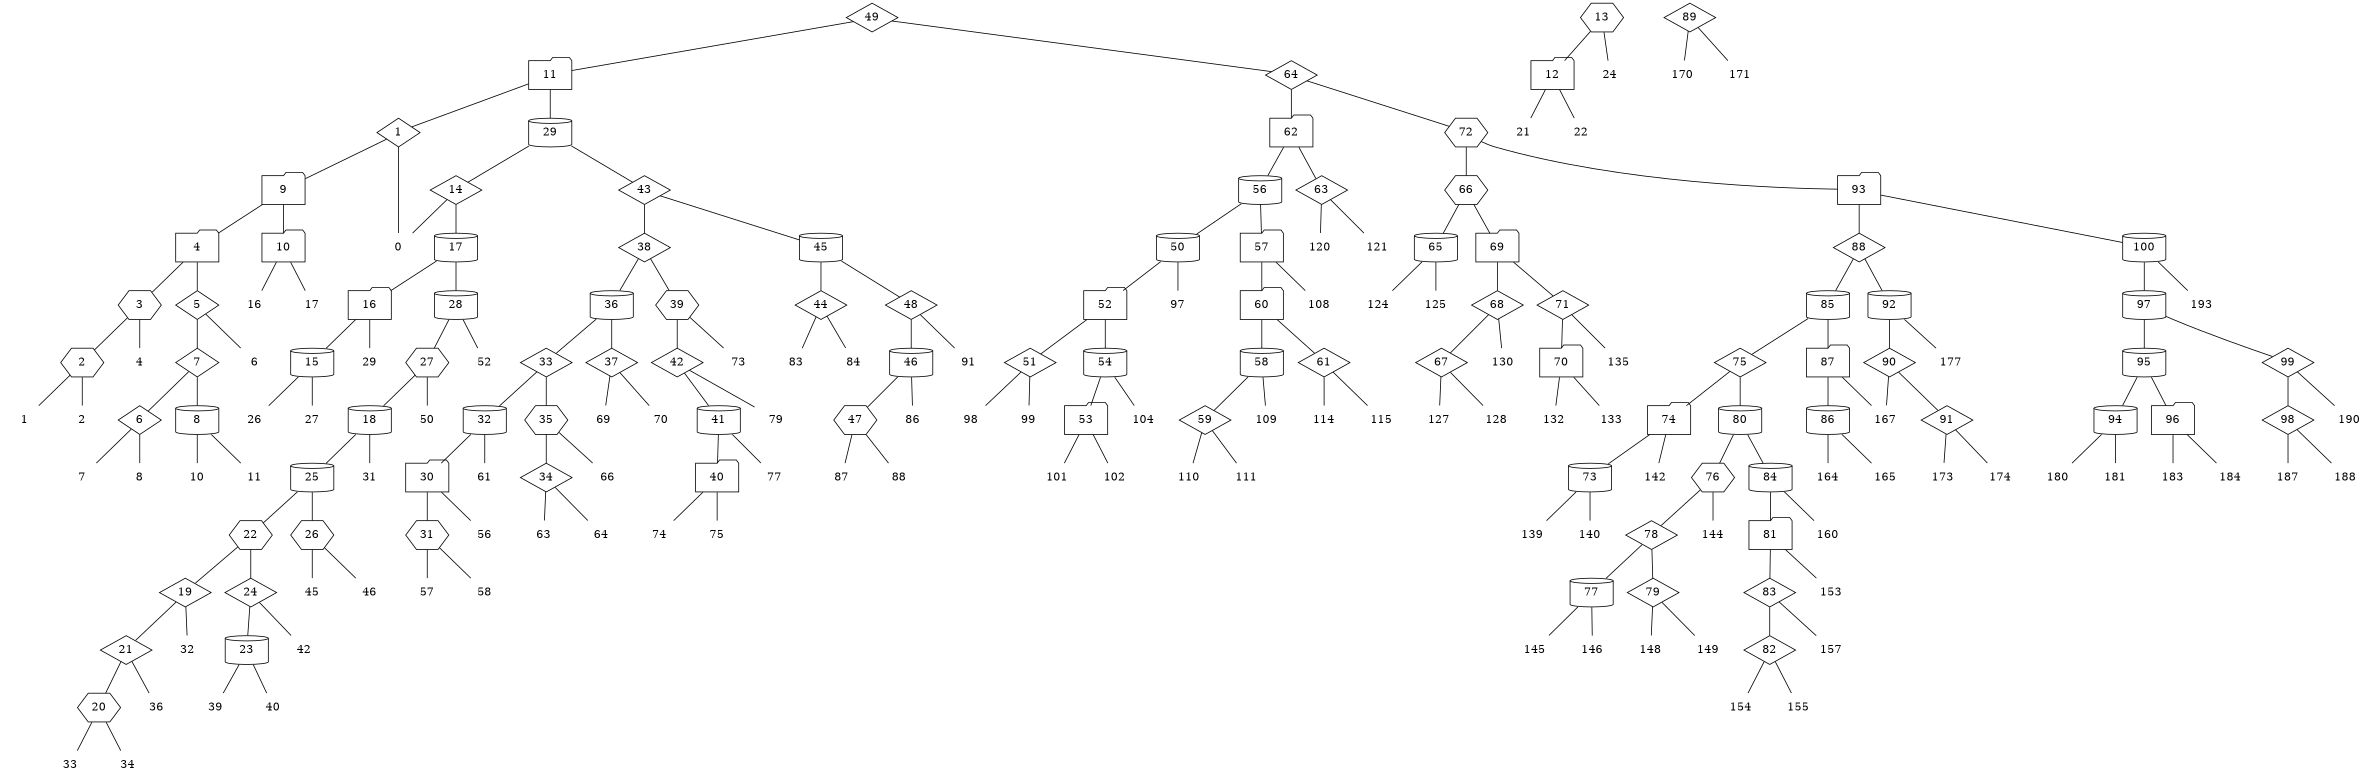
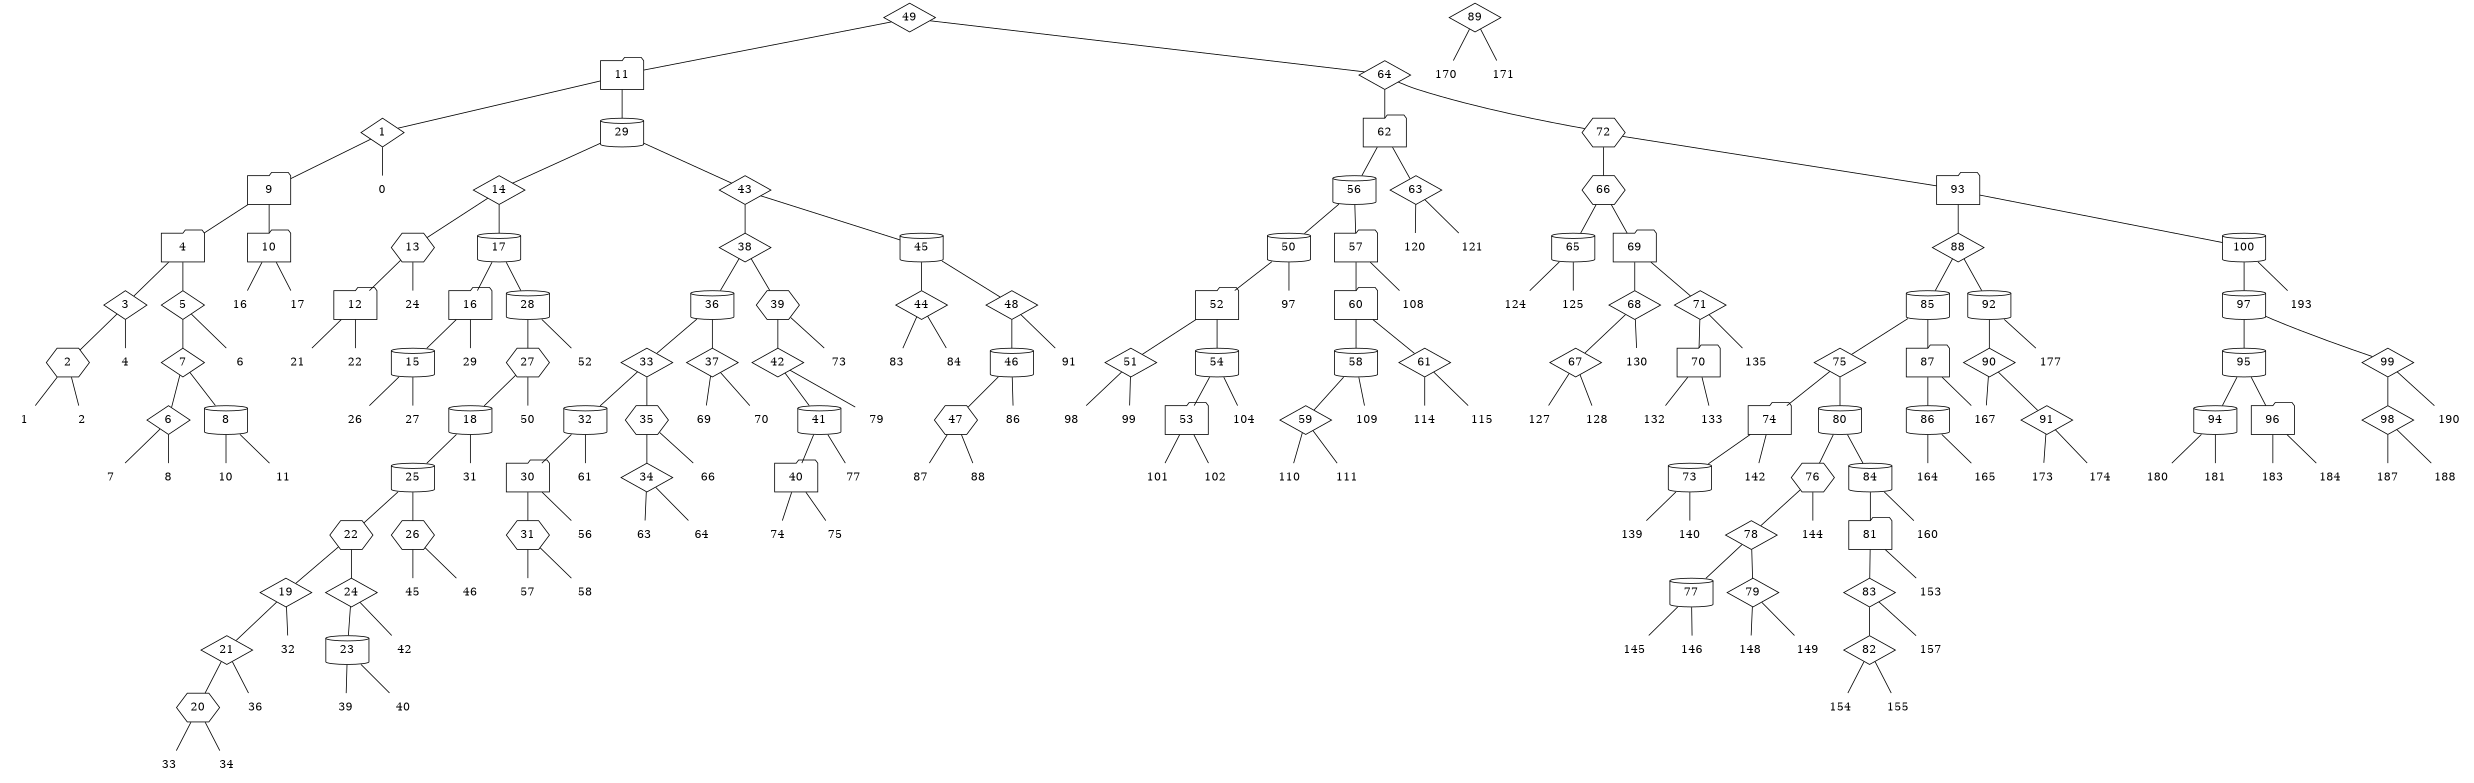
edge "14" -- "0": now "14" -- "13"
node "3": shape hexagon -> diamond
